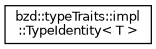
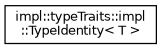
node "bzd::typeTraits::impl ::TypeIdentity< T >": label "bzd::typeTraits::impl ::TypeIdentity< T >" -> "impl::typeTraits::impl ::TypeIdentity< T >"
